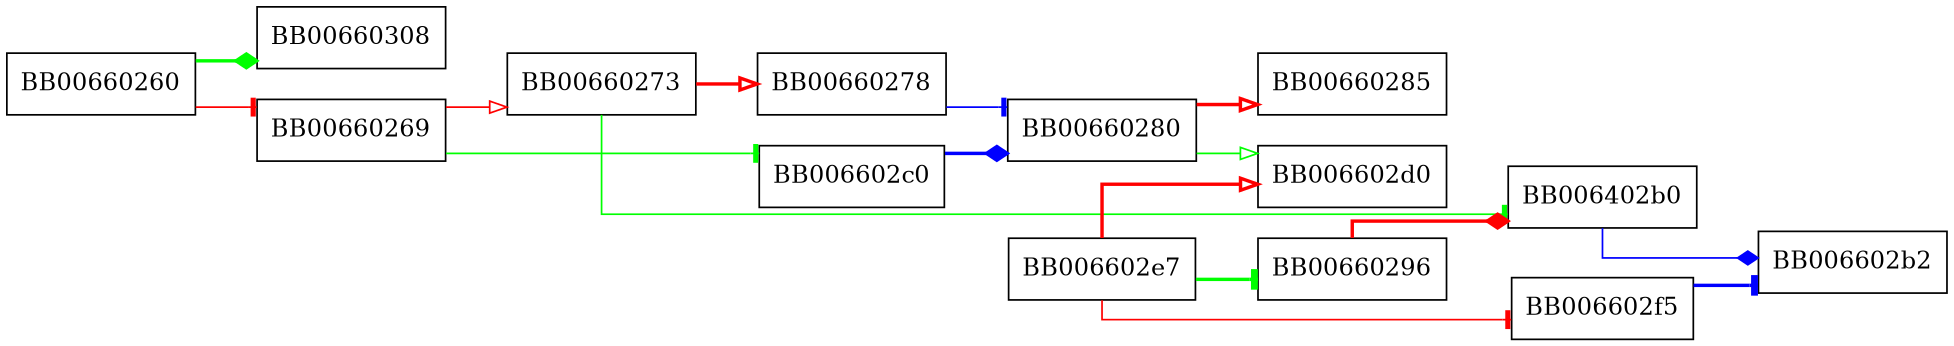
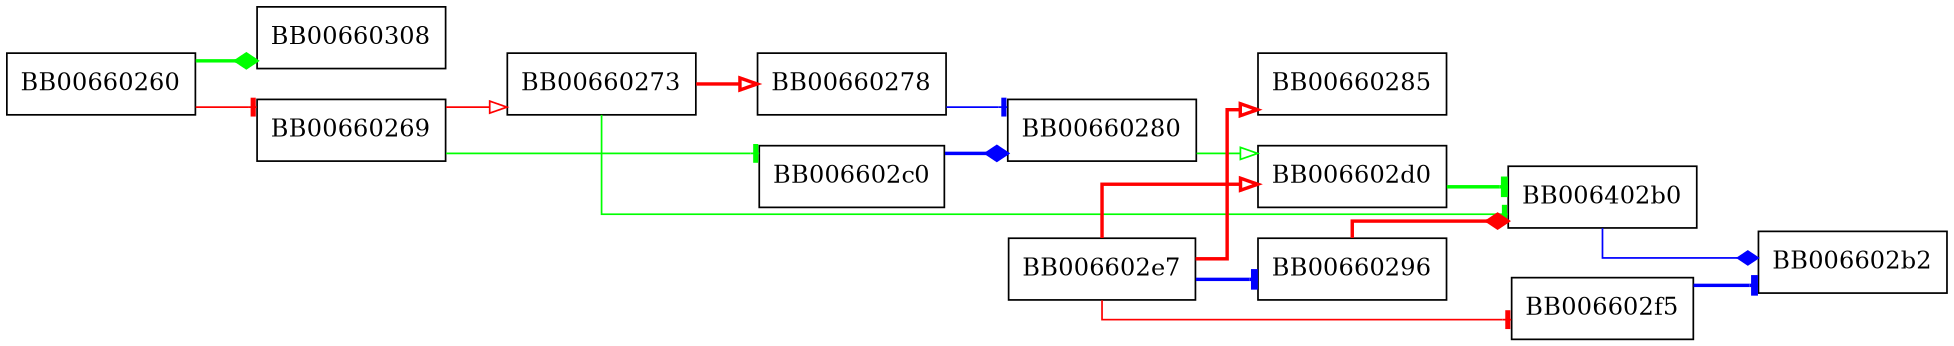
edge "BB00660280" -> "BB00660285": now "BB006602e7" -> "BB00660285"
edge "BB006602d0" -> "BB006402b0": added
edge "BB006602e7" -> "BB00660296": color green -> blue
